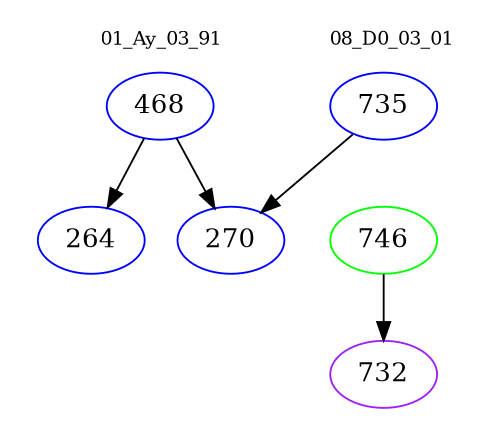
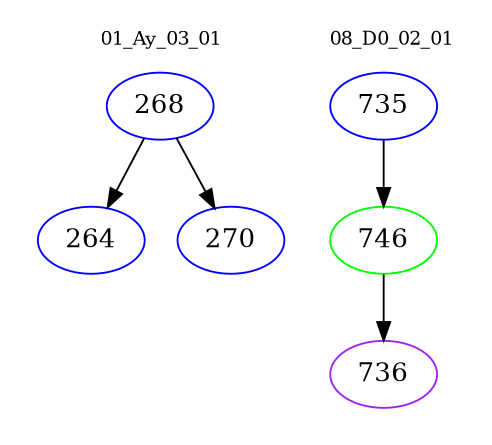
cluster "01_Ay_03_91": label "01_Ay_03_91" -> "01_Ay_03_01"
cluster "08_D0_03_01": label "08_D0_03_01" -> "08_D0_02_01"
node "468": label "468" -> "268"
edge "735" -> "270": now "735" -> "746"
node "732": label "732" -> "736"
